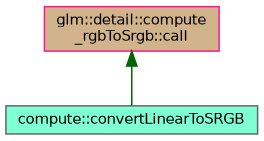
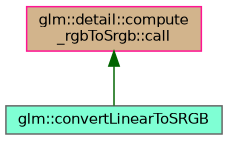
node "compute::convertLinearToSRGB": label "compute::convertLinearToSRGB" -> "glm::convertLinearToSRGB"
